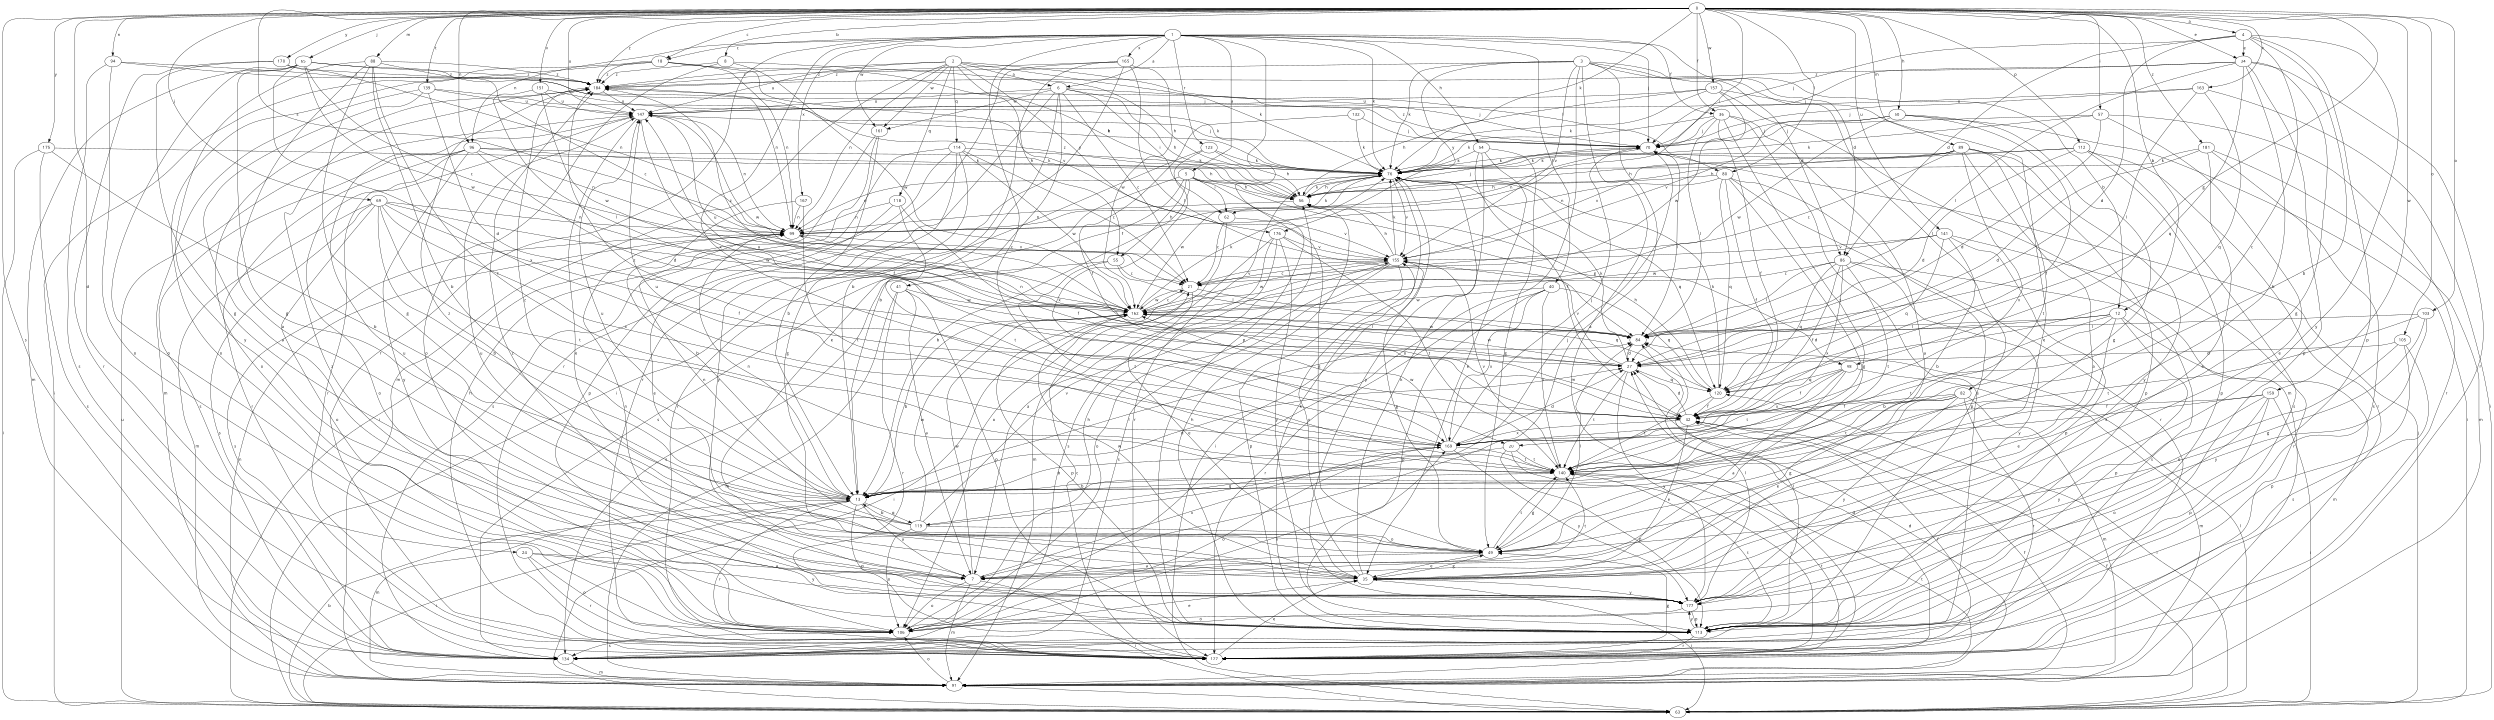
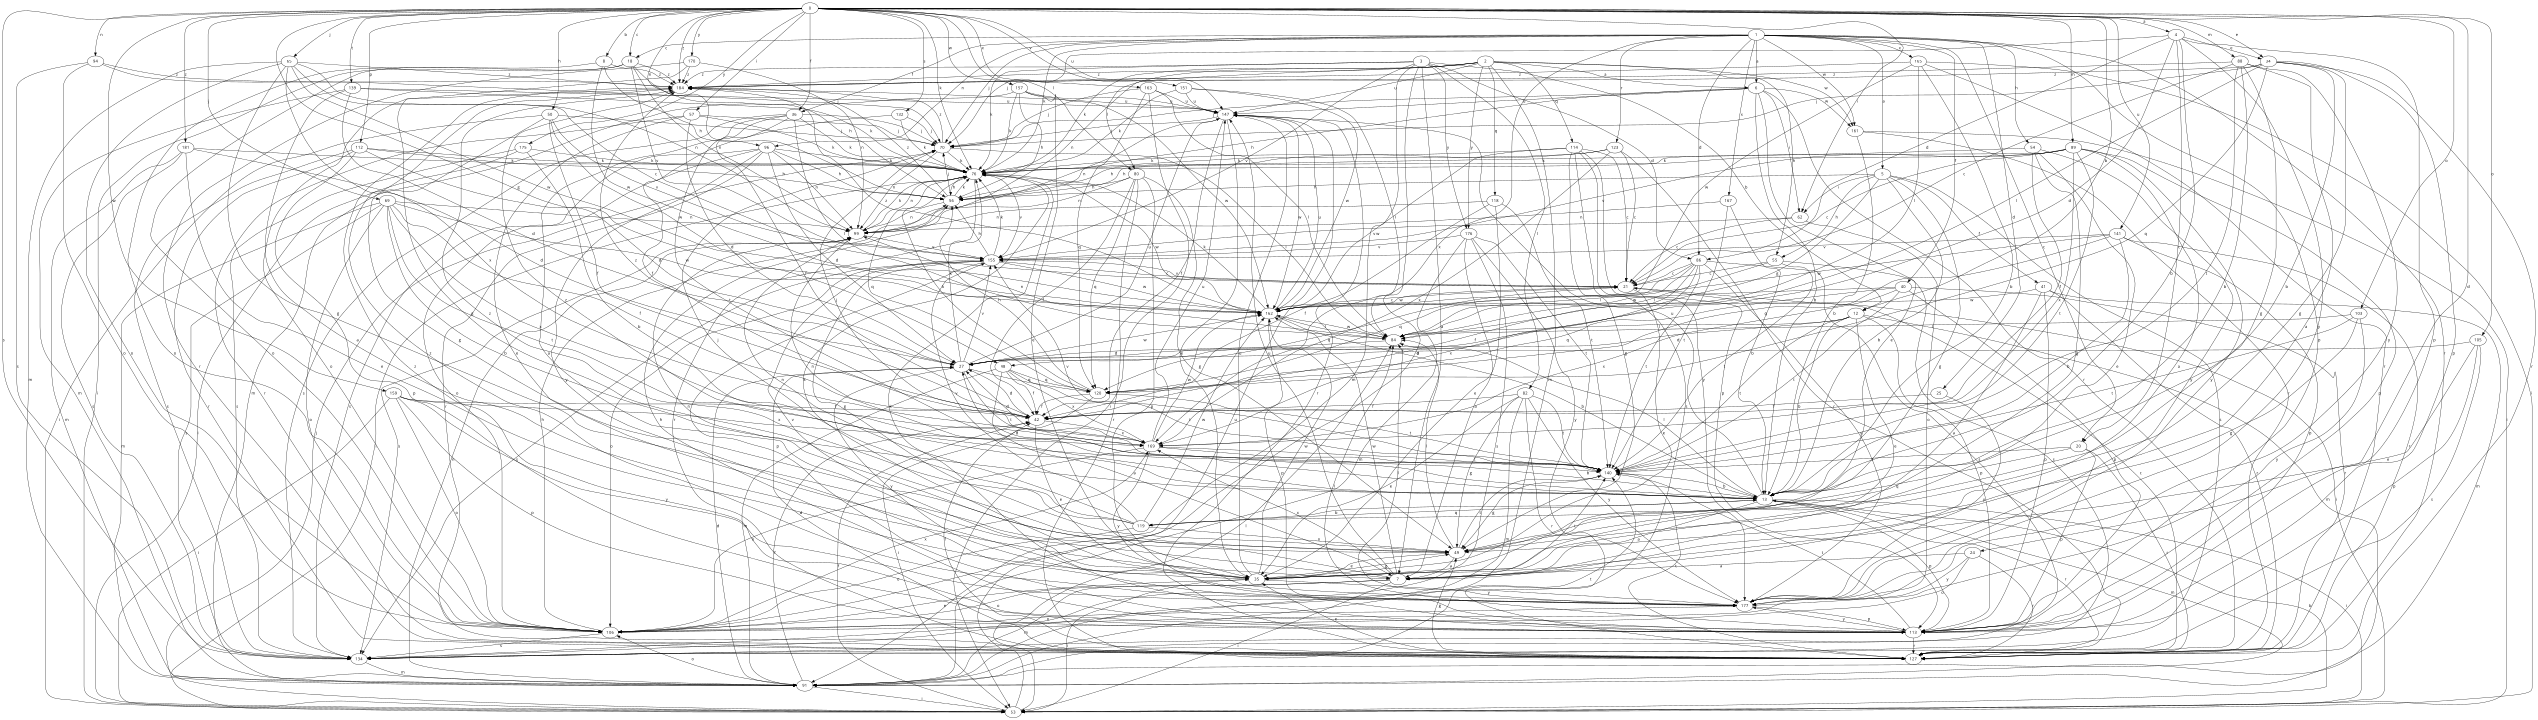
edge "0" -> "99": now "0" -> "132"
edge "6" -> "21": now "123" -> "21"
edge "161" -> "127": label "h" -> "r"
node "25": added
edge "63" -> "120": reversed
